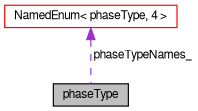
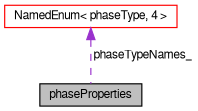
node "phaseType": label "phaseType" -> "phaseProperties"
